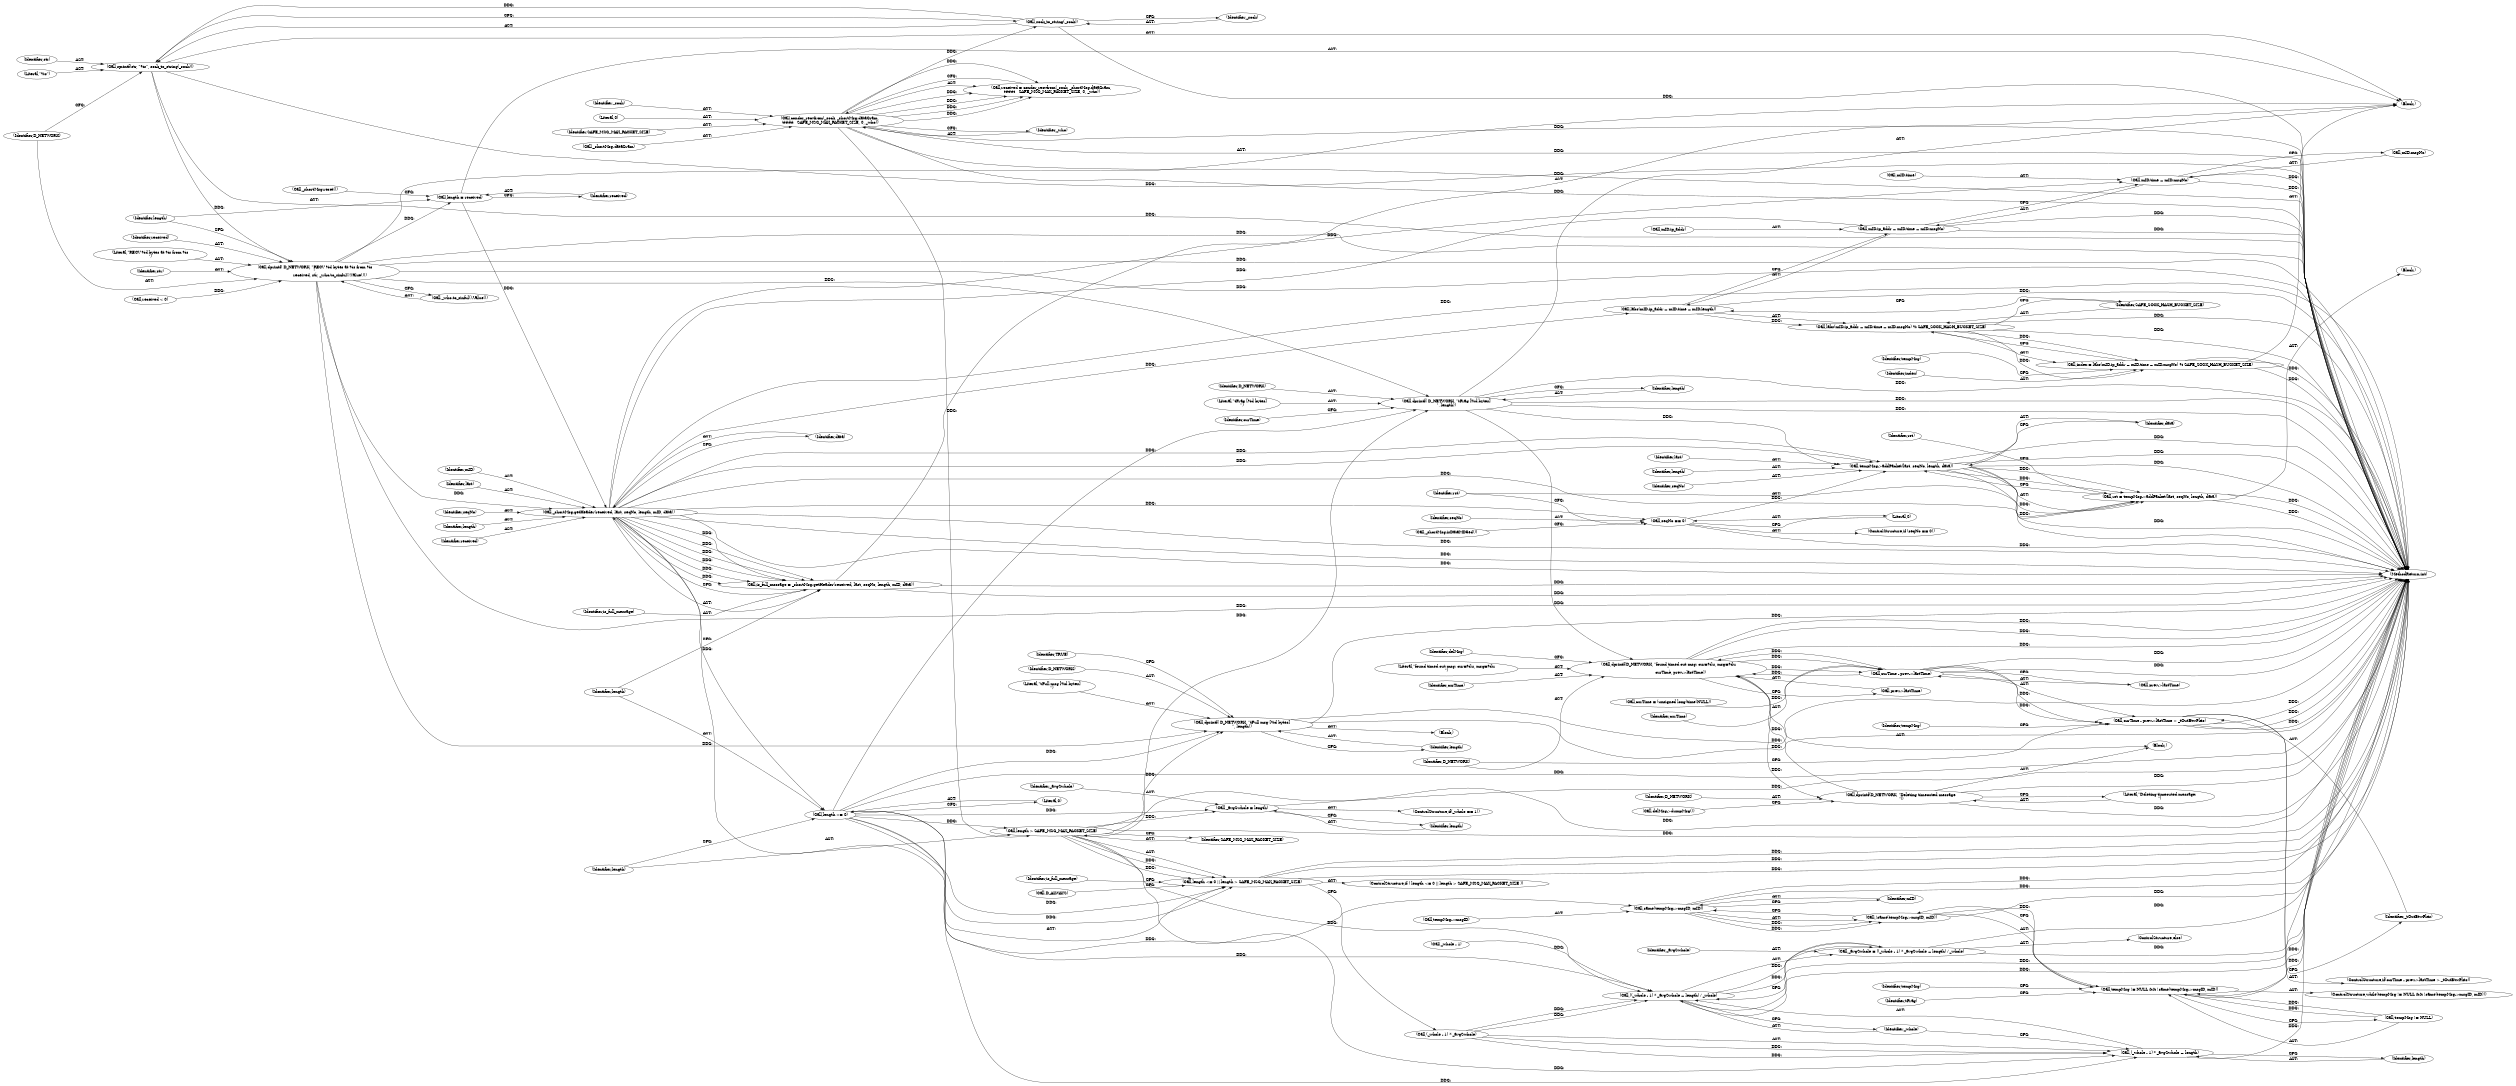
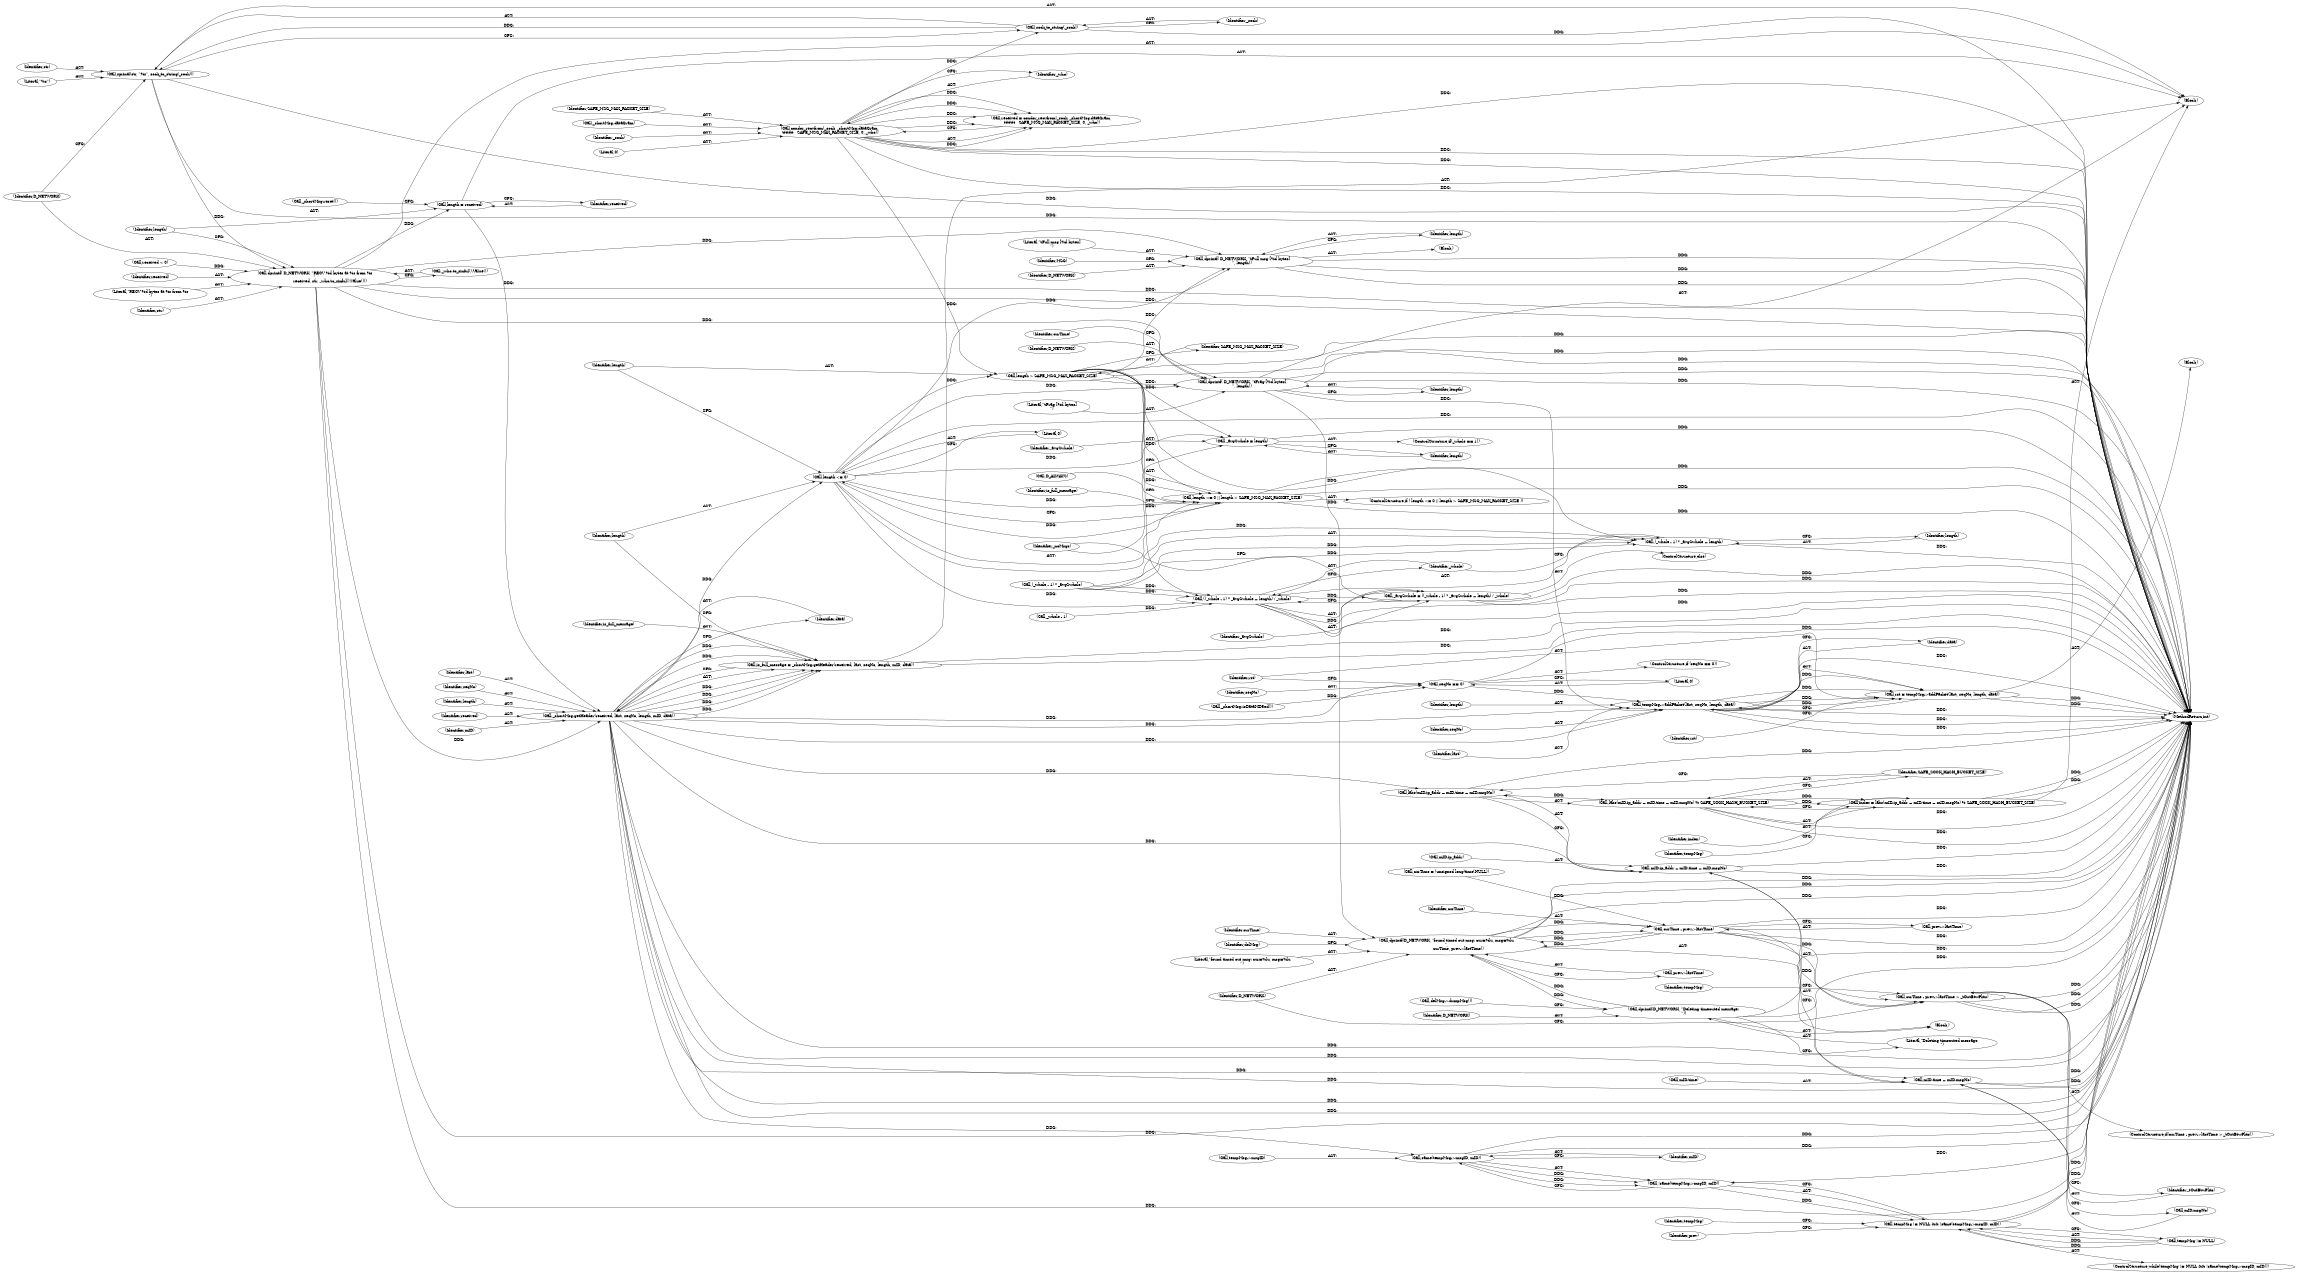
node "(Call,labs(mID.ip_addr + mID.time + mID.length))": label "(Call,labs(mID.ip_addr + mID.time + mID.length))" -> "(Call,labs(mID.ip_addr + mID.time + mID.msgNo))"
edge "(Call,_shortMsg.isDataMD5ed())" -> "(Call,seqNo == 0)": label "CFG: " -> "DDG: "
node "(Identifier,_noMsgs)": added
node "(Identifier,TRUE)": label "(Identifier,TRUE)" -> "(Identifier,MSG)"
edge "(Call,length <= 0 || length > SAFE_MSG_MAX_PACKET_SIZE)" -> "(Call,(_whole - 1) * _avgSwhole)": now "(Call,length <= 0 || length > SAFE_MSG_MAX_PACKET_SIZE)" -> "(Call,length <= 0)"
node "(Identifier,tFrag)": label "(Identifier,tFrag)" -> "(Identifier,prev)"
